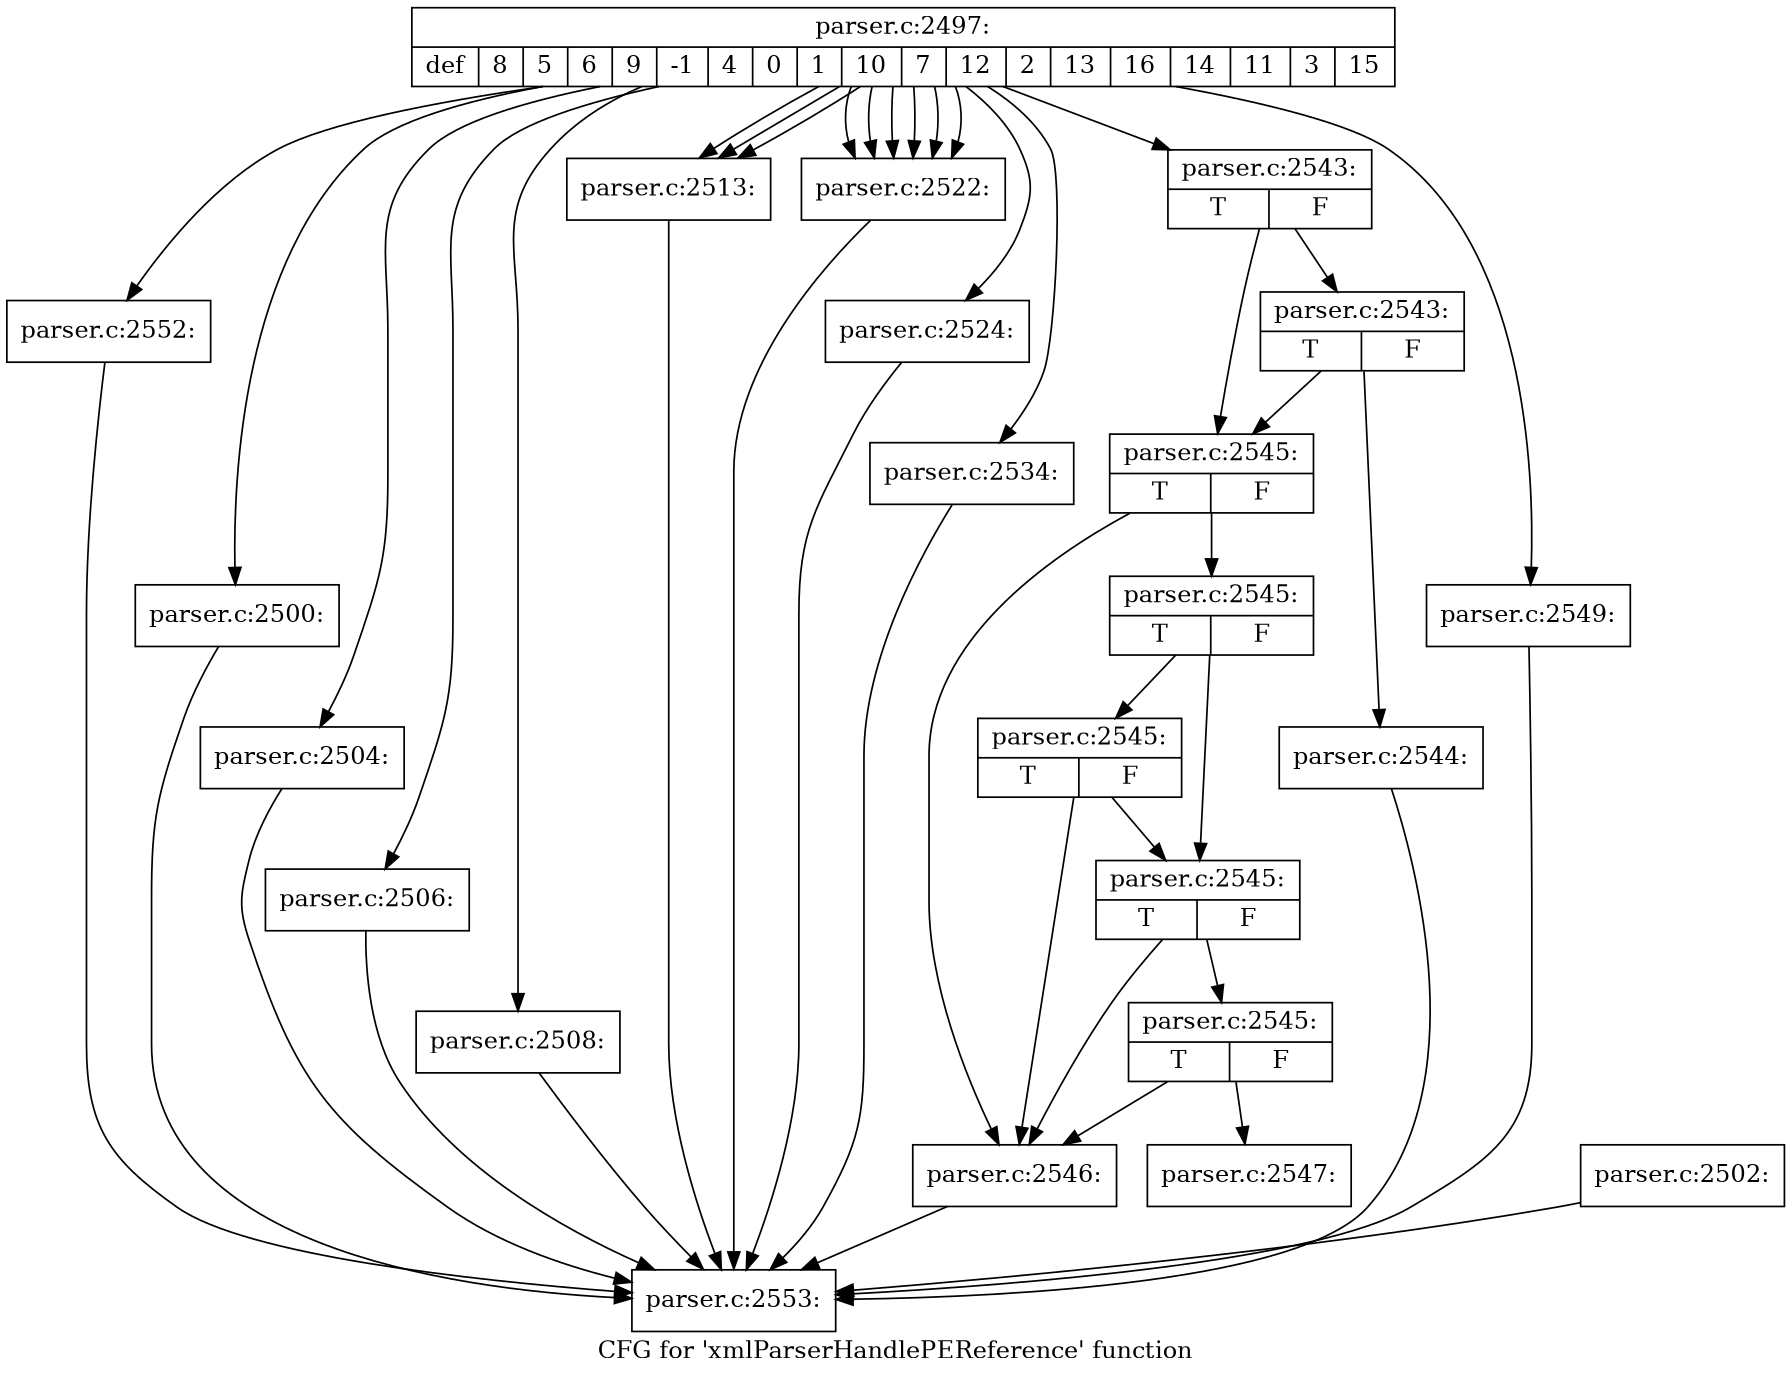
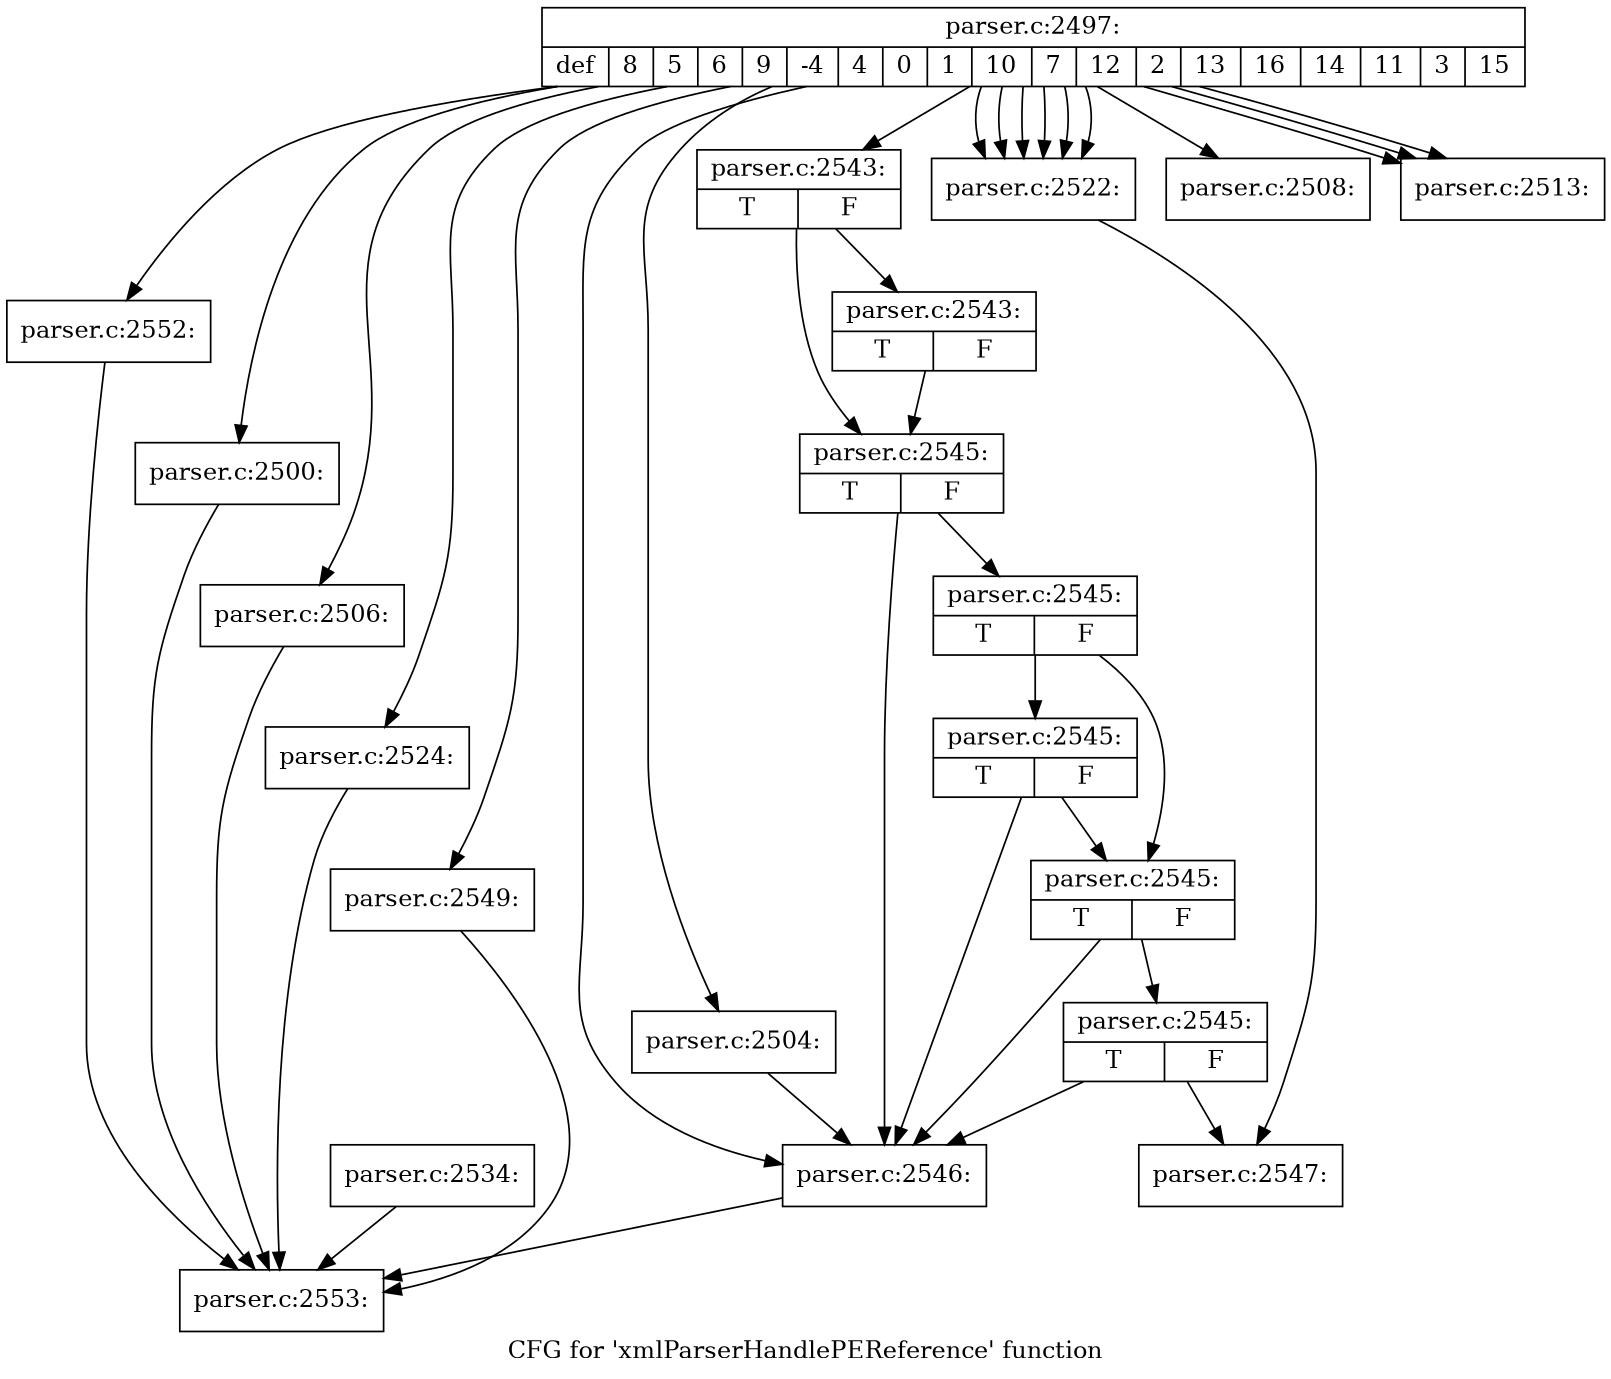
node "parser.c:2497:": text "-1" -> "-4"
edge "parser.c:2497:" -> "parser.c:2534:": now "parser.c:2497:" -> "parser.c:2546:"
edge "parser.c:2522:" -> "parser.c:2553:": now "parser.c:2522:" -> "parser.c:2547:"
edge "parser.c:2513:" -> "parser.c:2553:": removed
node "parser.c:2544:": removed
edge "parser.c:2504:" -> "parser.c:2553:": now "parser.c:2504:" -> "parser.c:2546:"
edge "parser.c:2508:" -> "parser.c:2553:": removed
node "parser.c:2502:": removed
